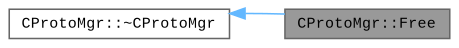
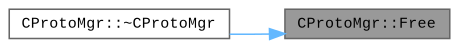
edge "CProtoMgr::Free" -> "CProtoMgr::~CProtoMgr": reversed
